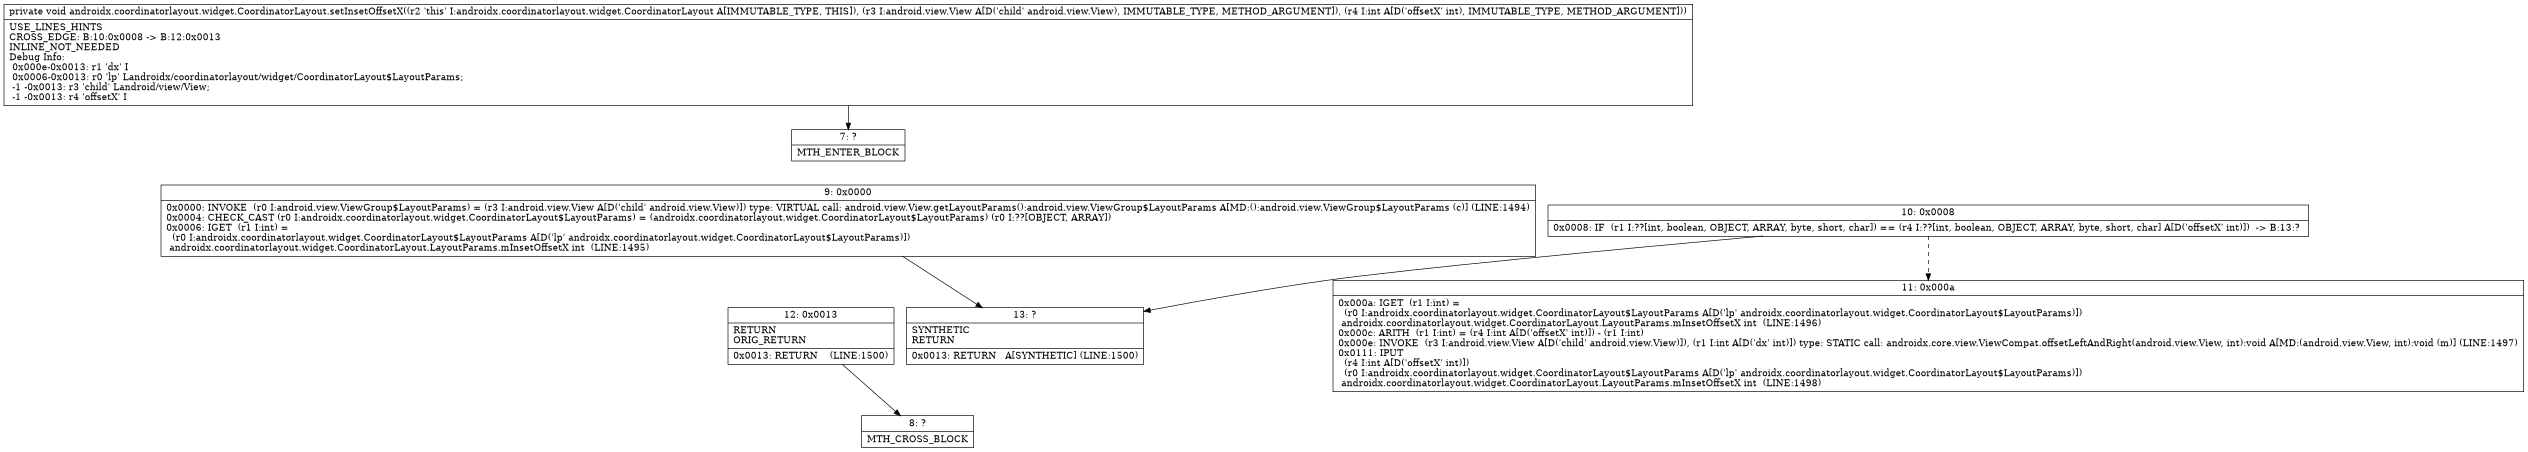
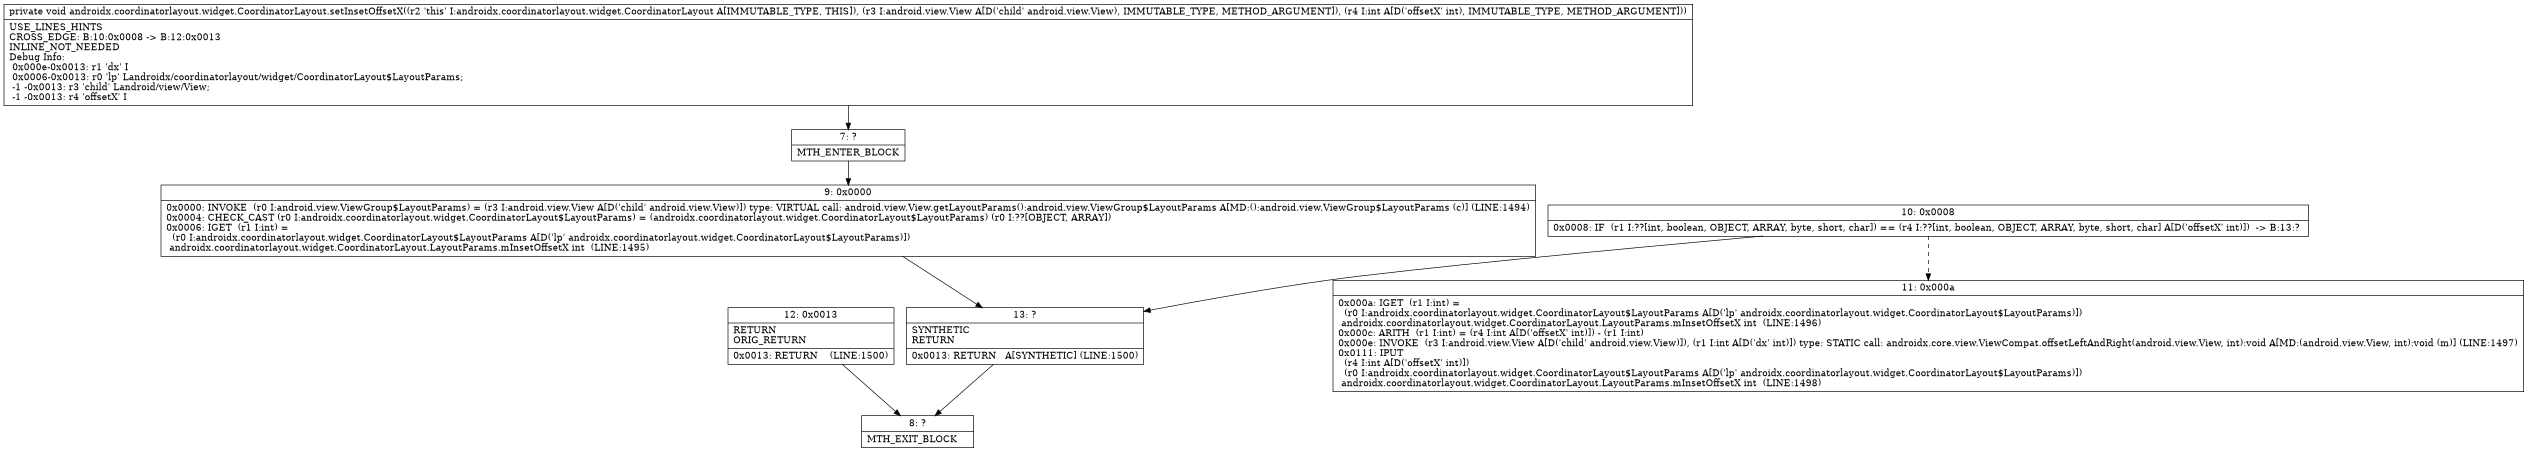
edge "7: ?" -> "9: 0x0000": added
edge "13: ?" -> "8: ?": added
node "8: ?": text "MTH_CROSS_BLOCK" -> "MTH_EXIT_BLOCK"
